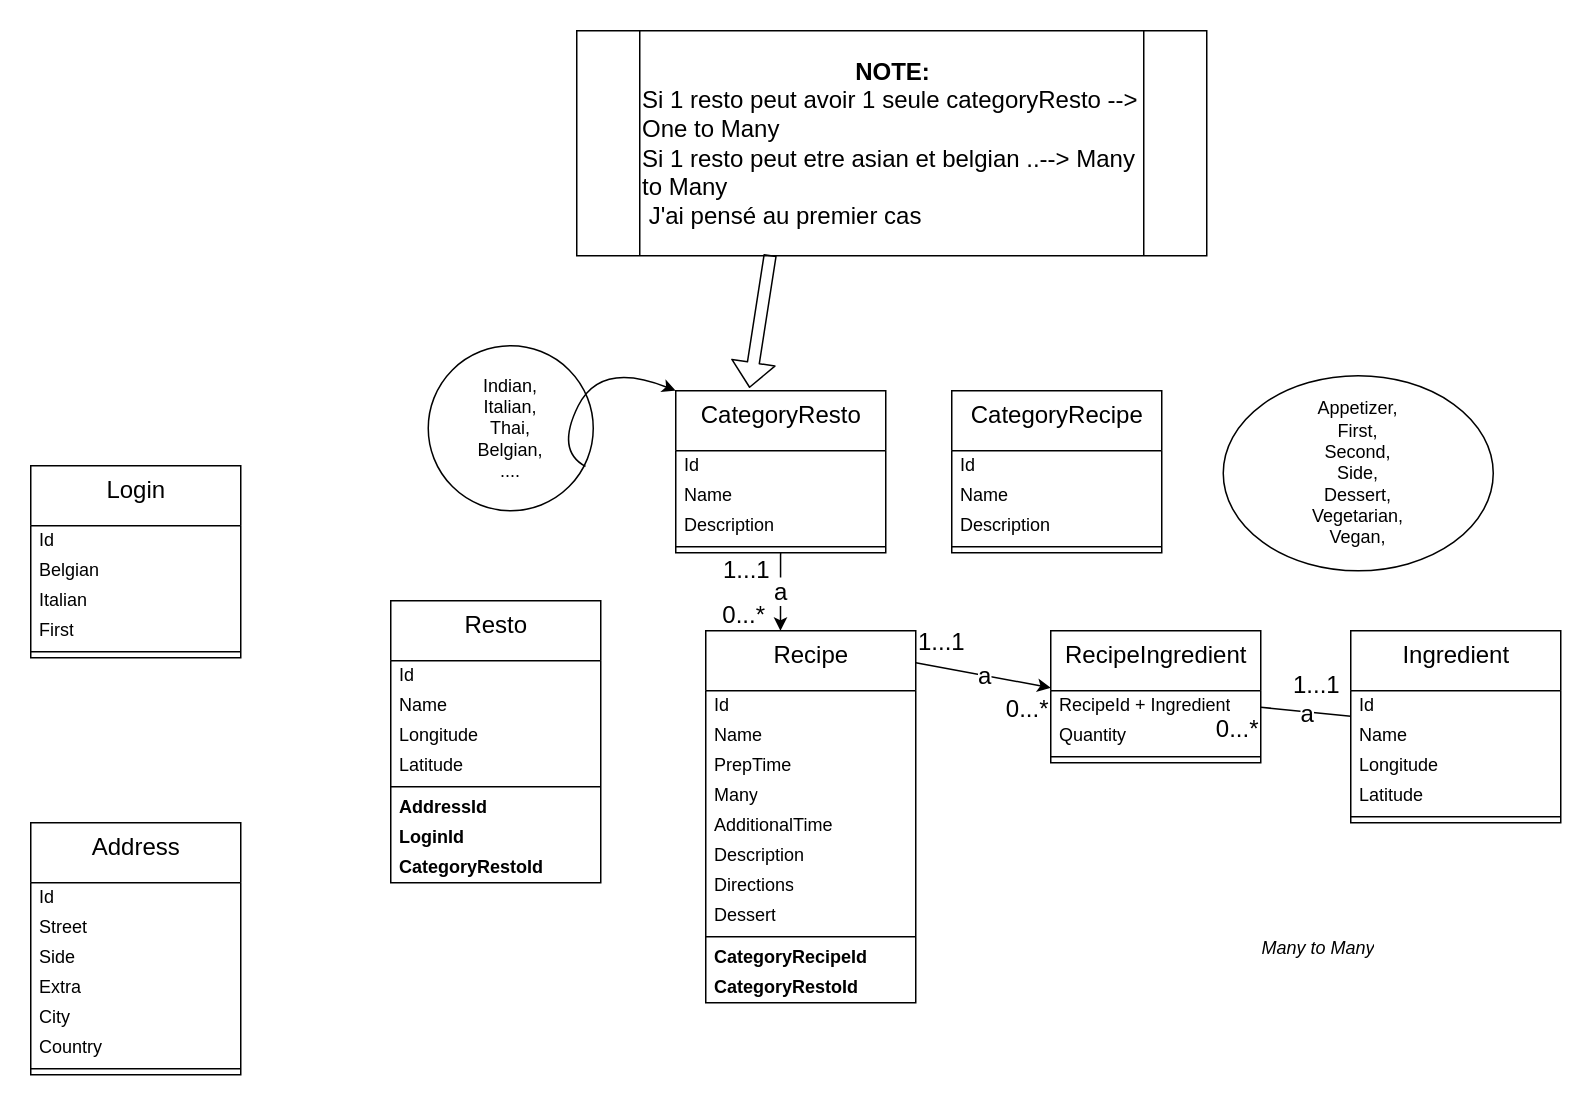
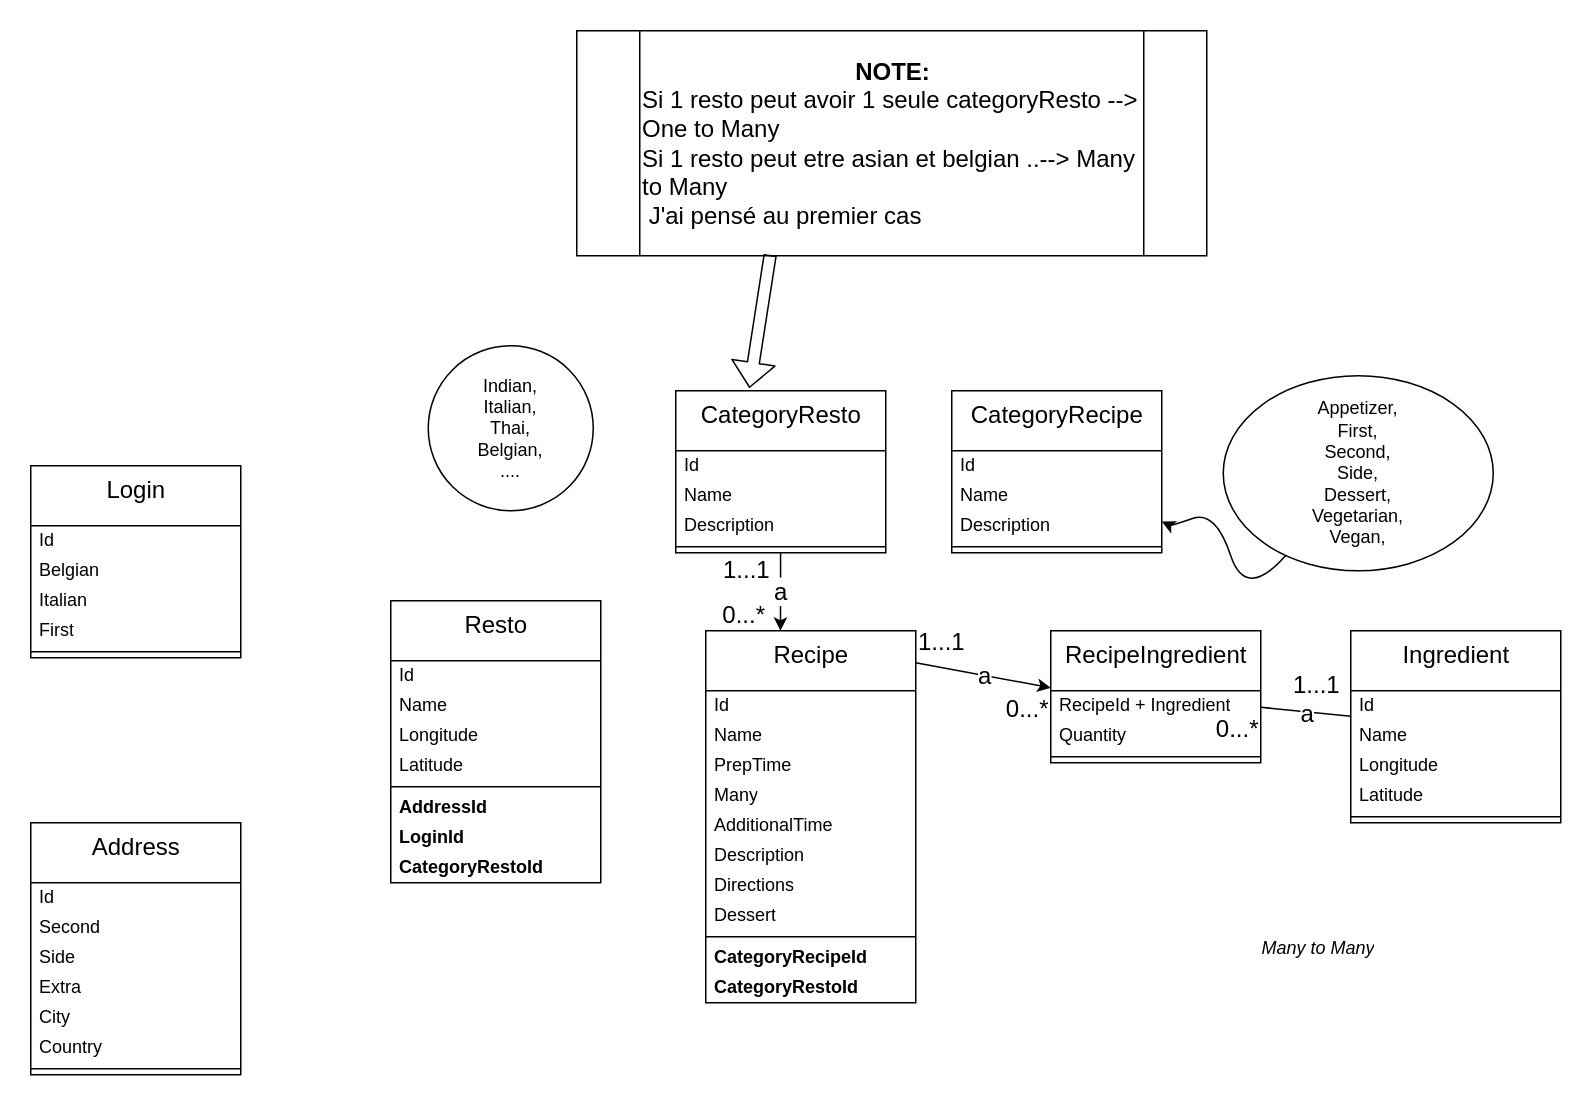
edge "Indian,Italian,Thai,Belgian,...." -> "CategoryResto": removed
edge "Appetizer,First,Second,Side,Dessert,Vegetarian,Vegan," -> "CategoryRecipe": added
node "Street": label "Street" -> "Second"
